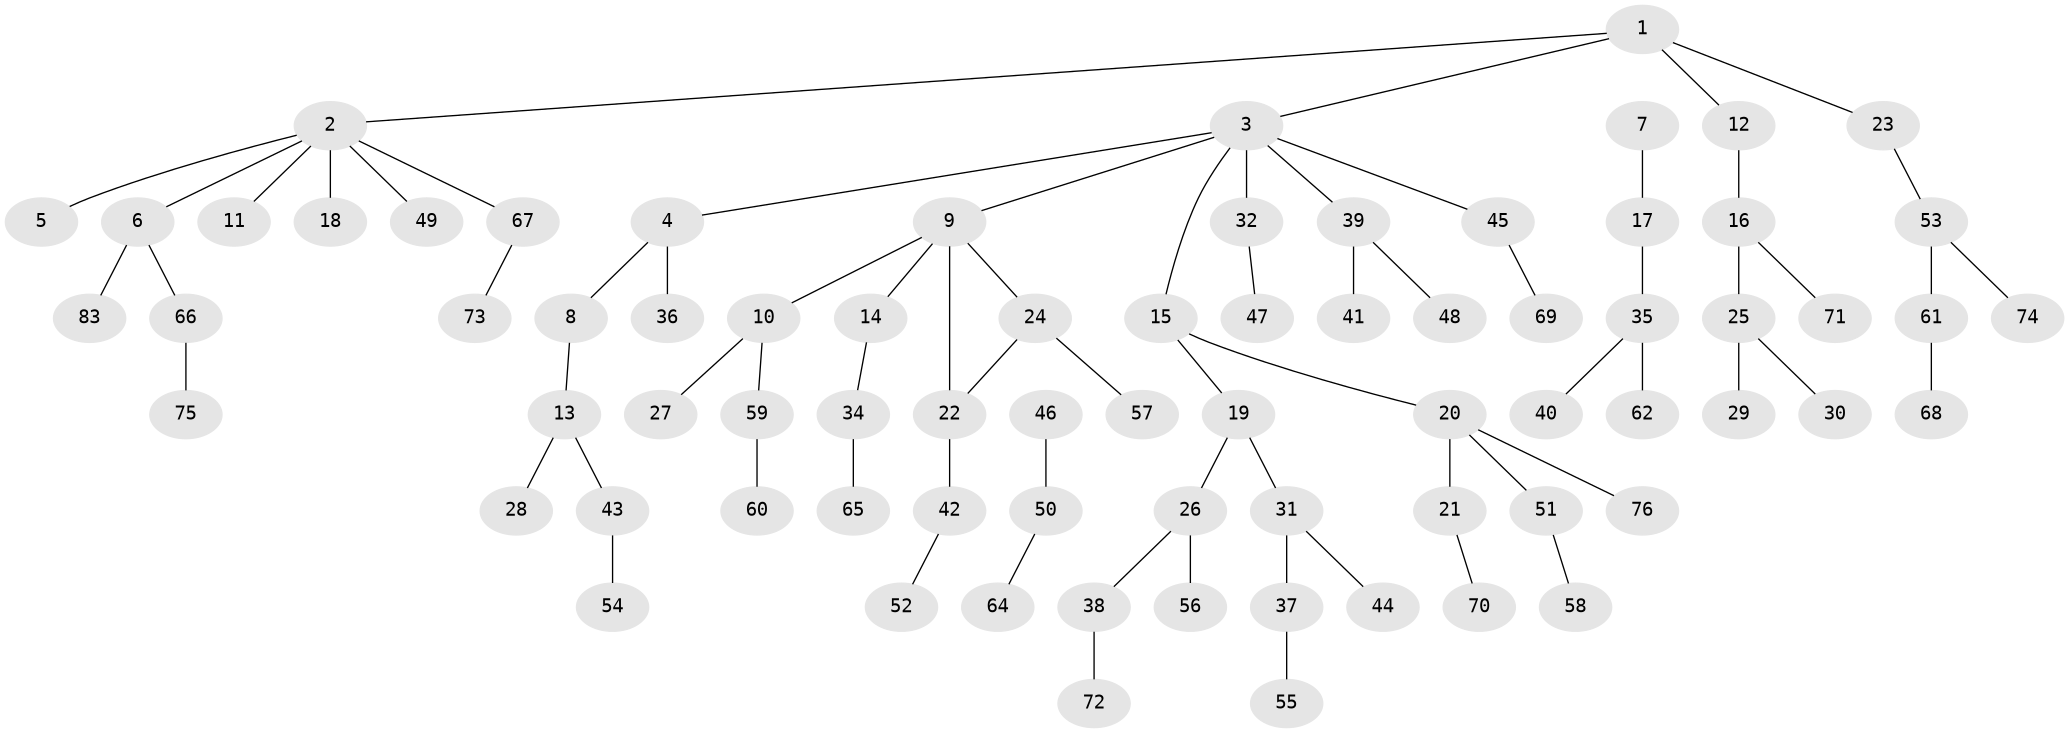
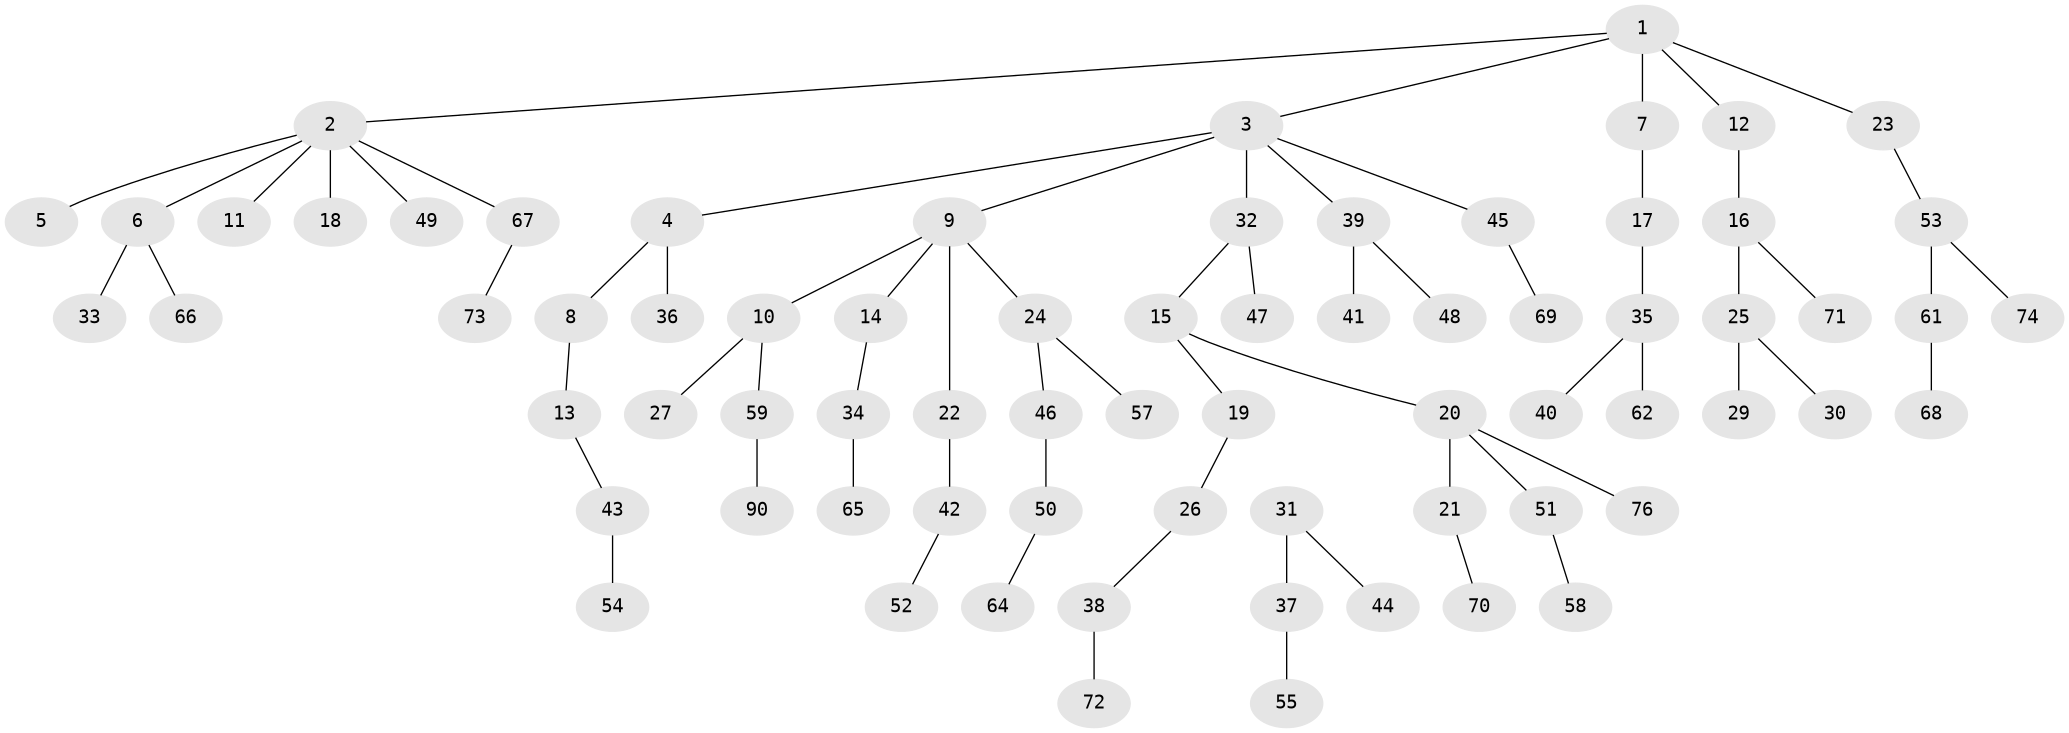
edge "1" -- "7": added
edge "3" -- "15": now "32" -- "15"
node "83": label "83" -> "33"
edge "24" -- "22": now "24" -- "46"
node "75": removed
edge "19" -- "31": removed
node "28": removed
node "60": label "60" -> "90"
node "56": removed
